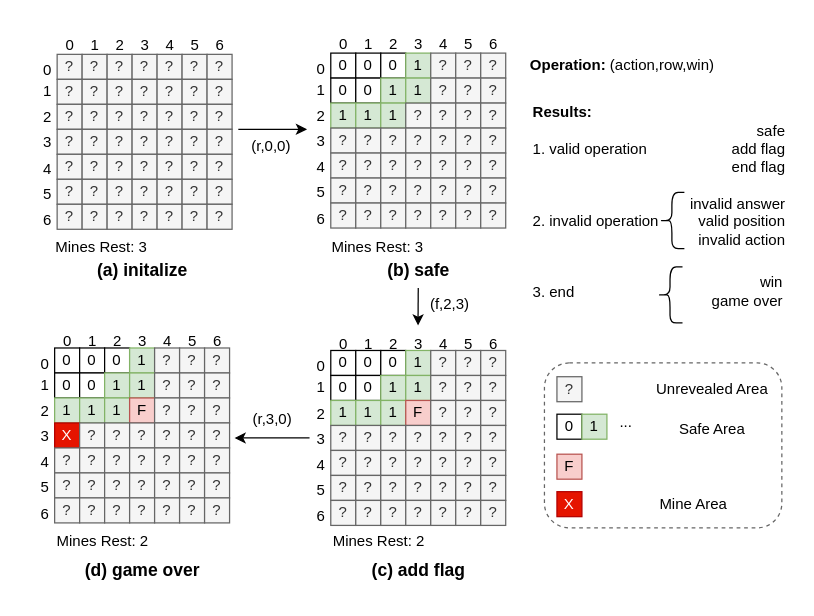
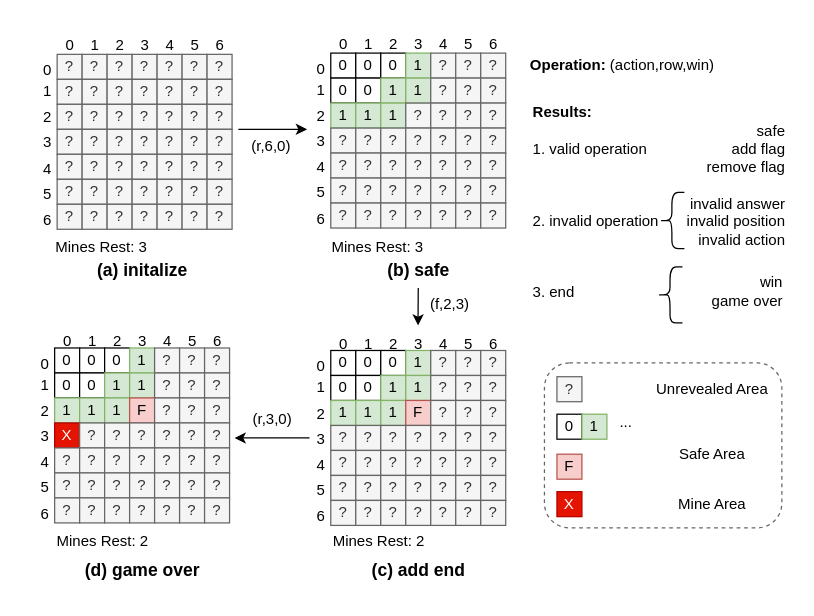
node "(r,0,0)": label "(r,0,0)" -> "(r,6,0)"
node "safe add flag end flag": label "safe add flag end flag" -> "safe add flag remove flag"
node "invalid answer valid position invalid action": label "invalid answer valid position invalid action" -> "invalid answer invalid position invalid action"
node "Safe Area": moved (712, 429) -> (712, 454)
node "Mine Area": moved (693, 504) -> (712, 504)
node "(c) add flag": label "(c) add flag" -> "(c) add end"
